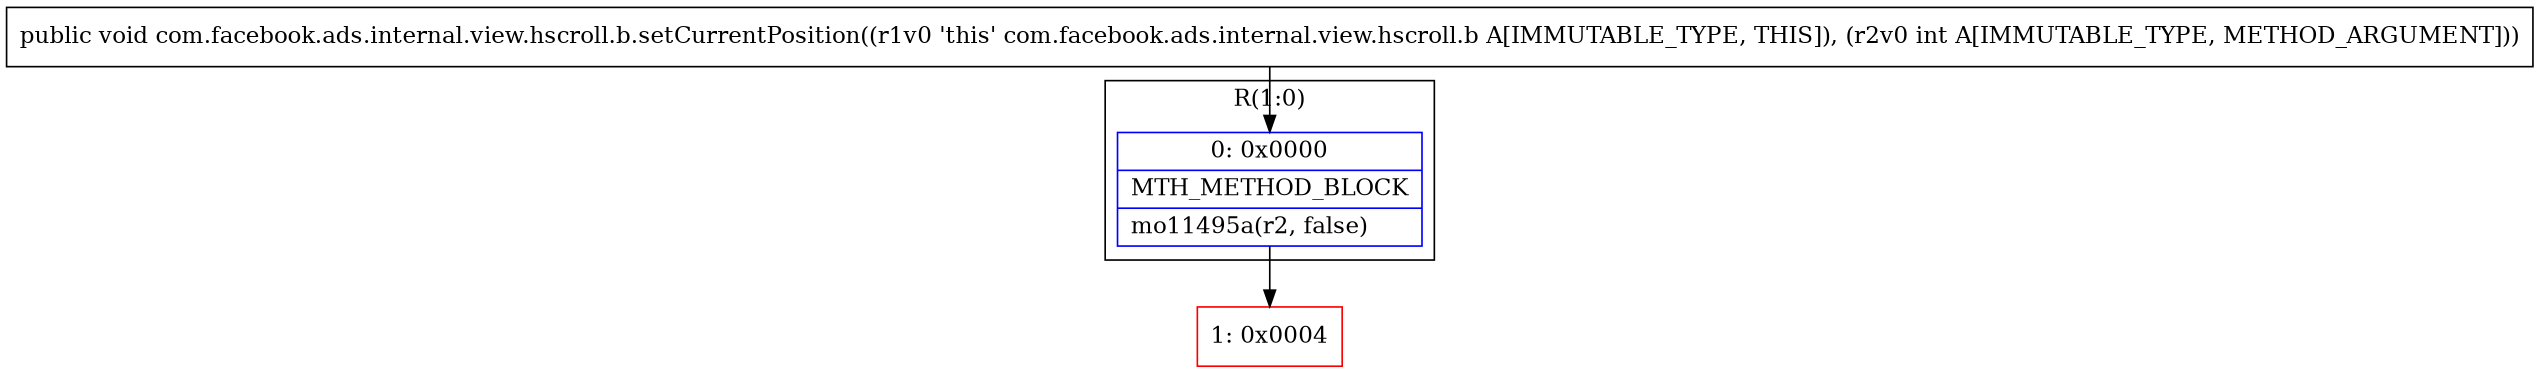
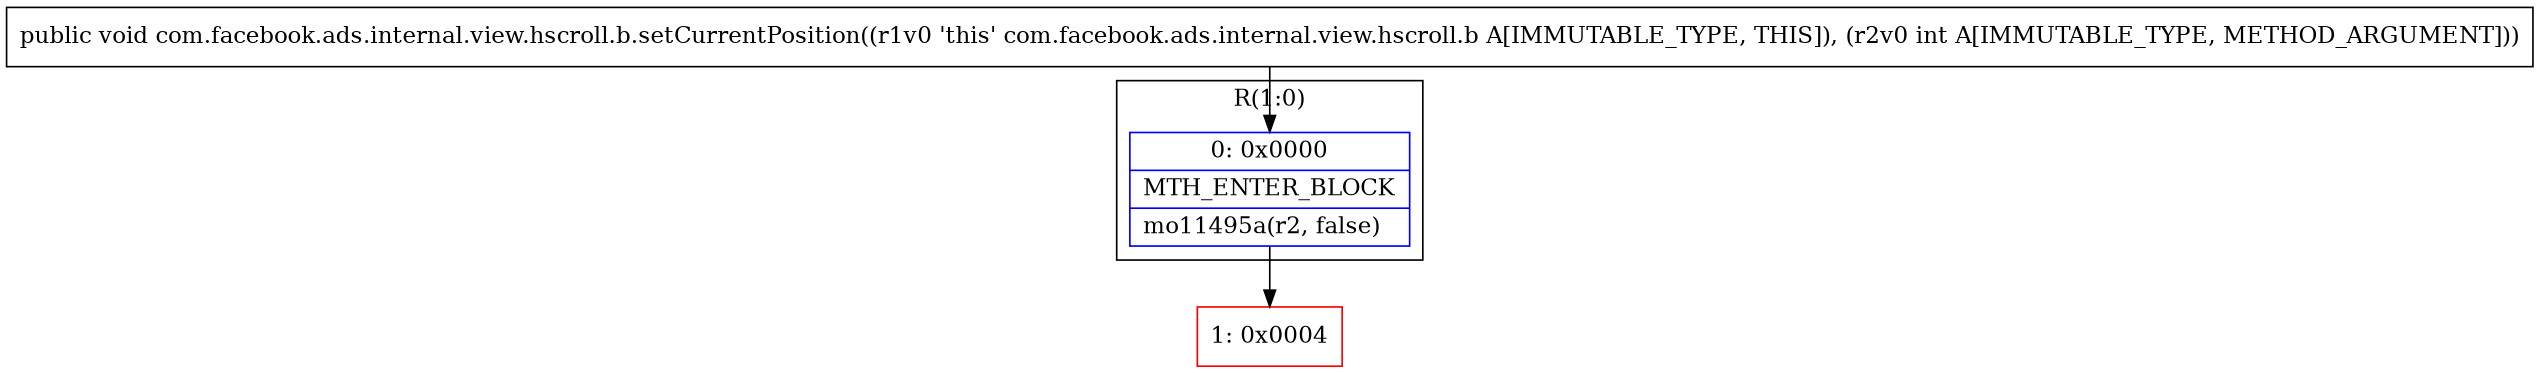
node "0: 0x0000": text "MTH_METHOD_BLOCK" -> "MTH_ENTER_BLOCK"
